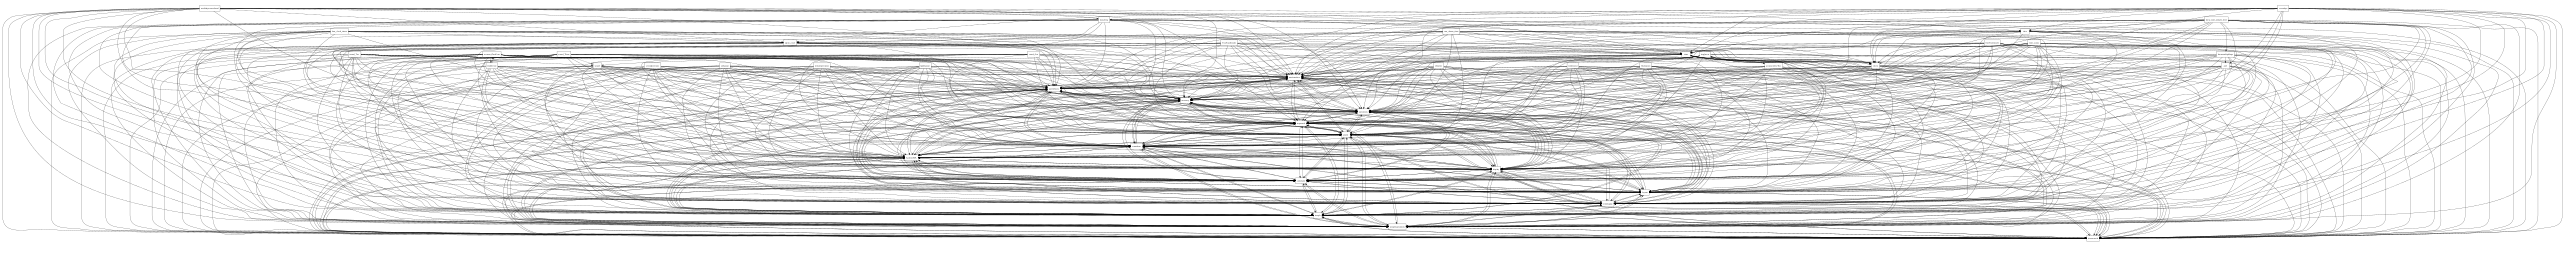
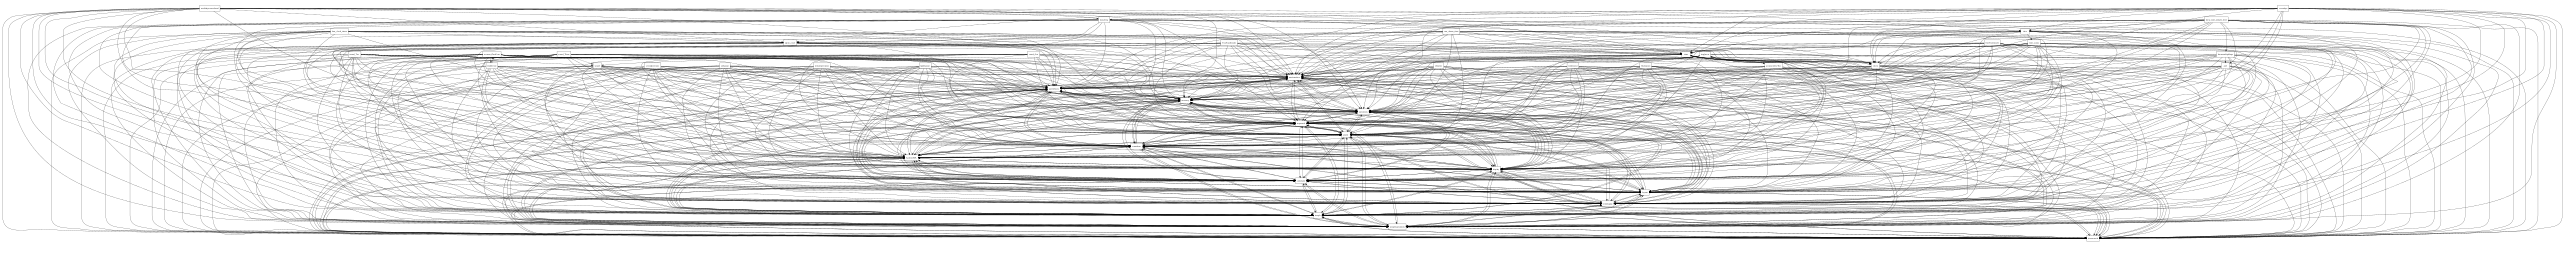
edge "date" -> "countdown": now "date" -> "time_zones"
edge "layout" -> "simple": added
